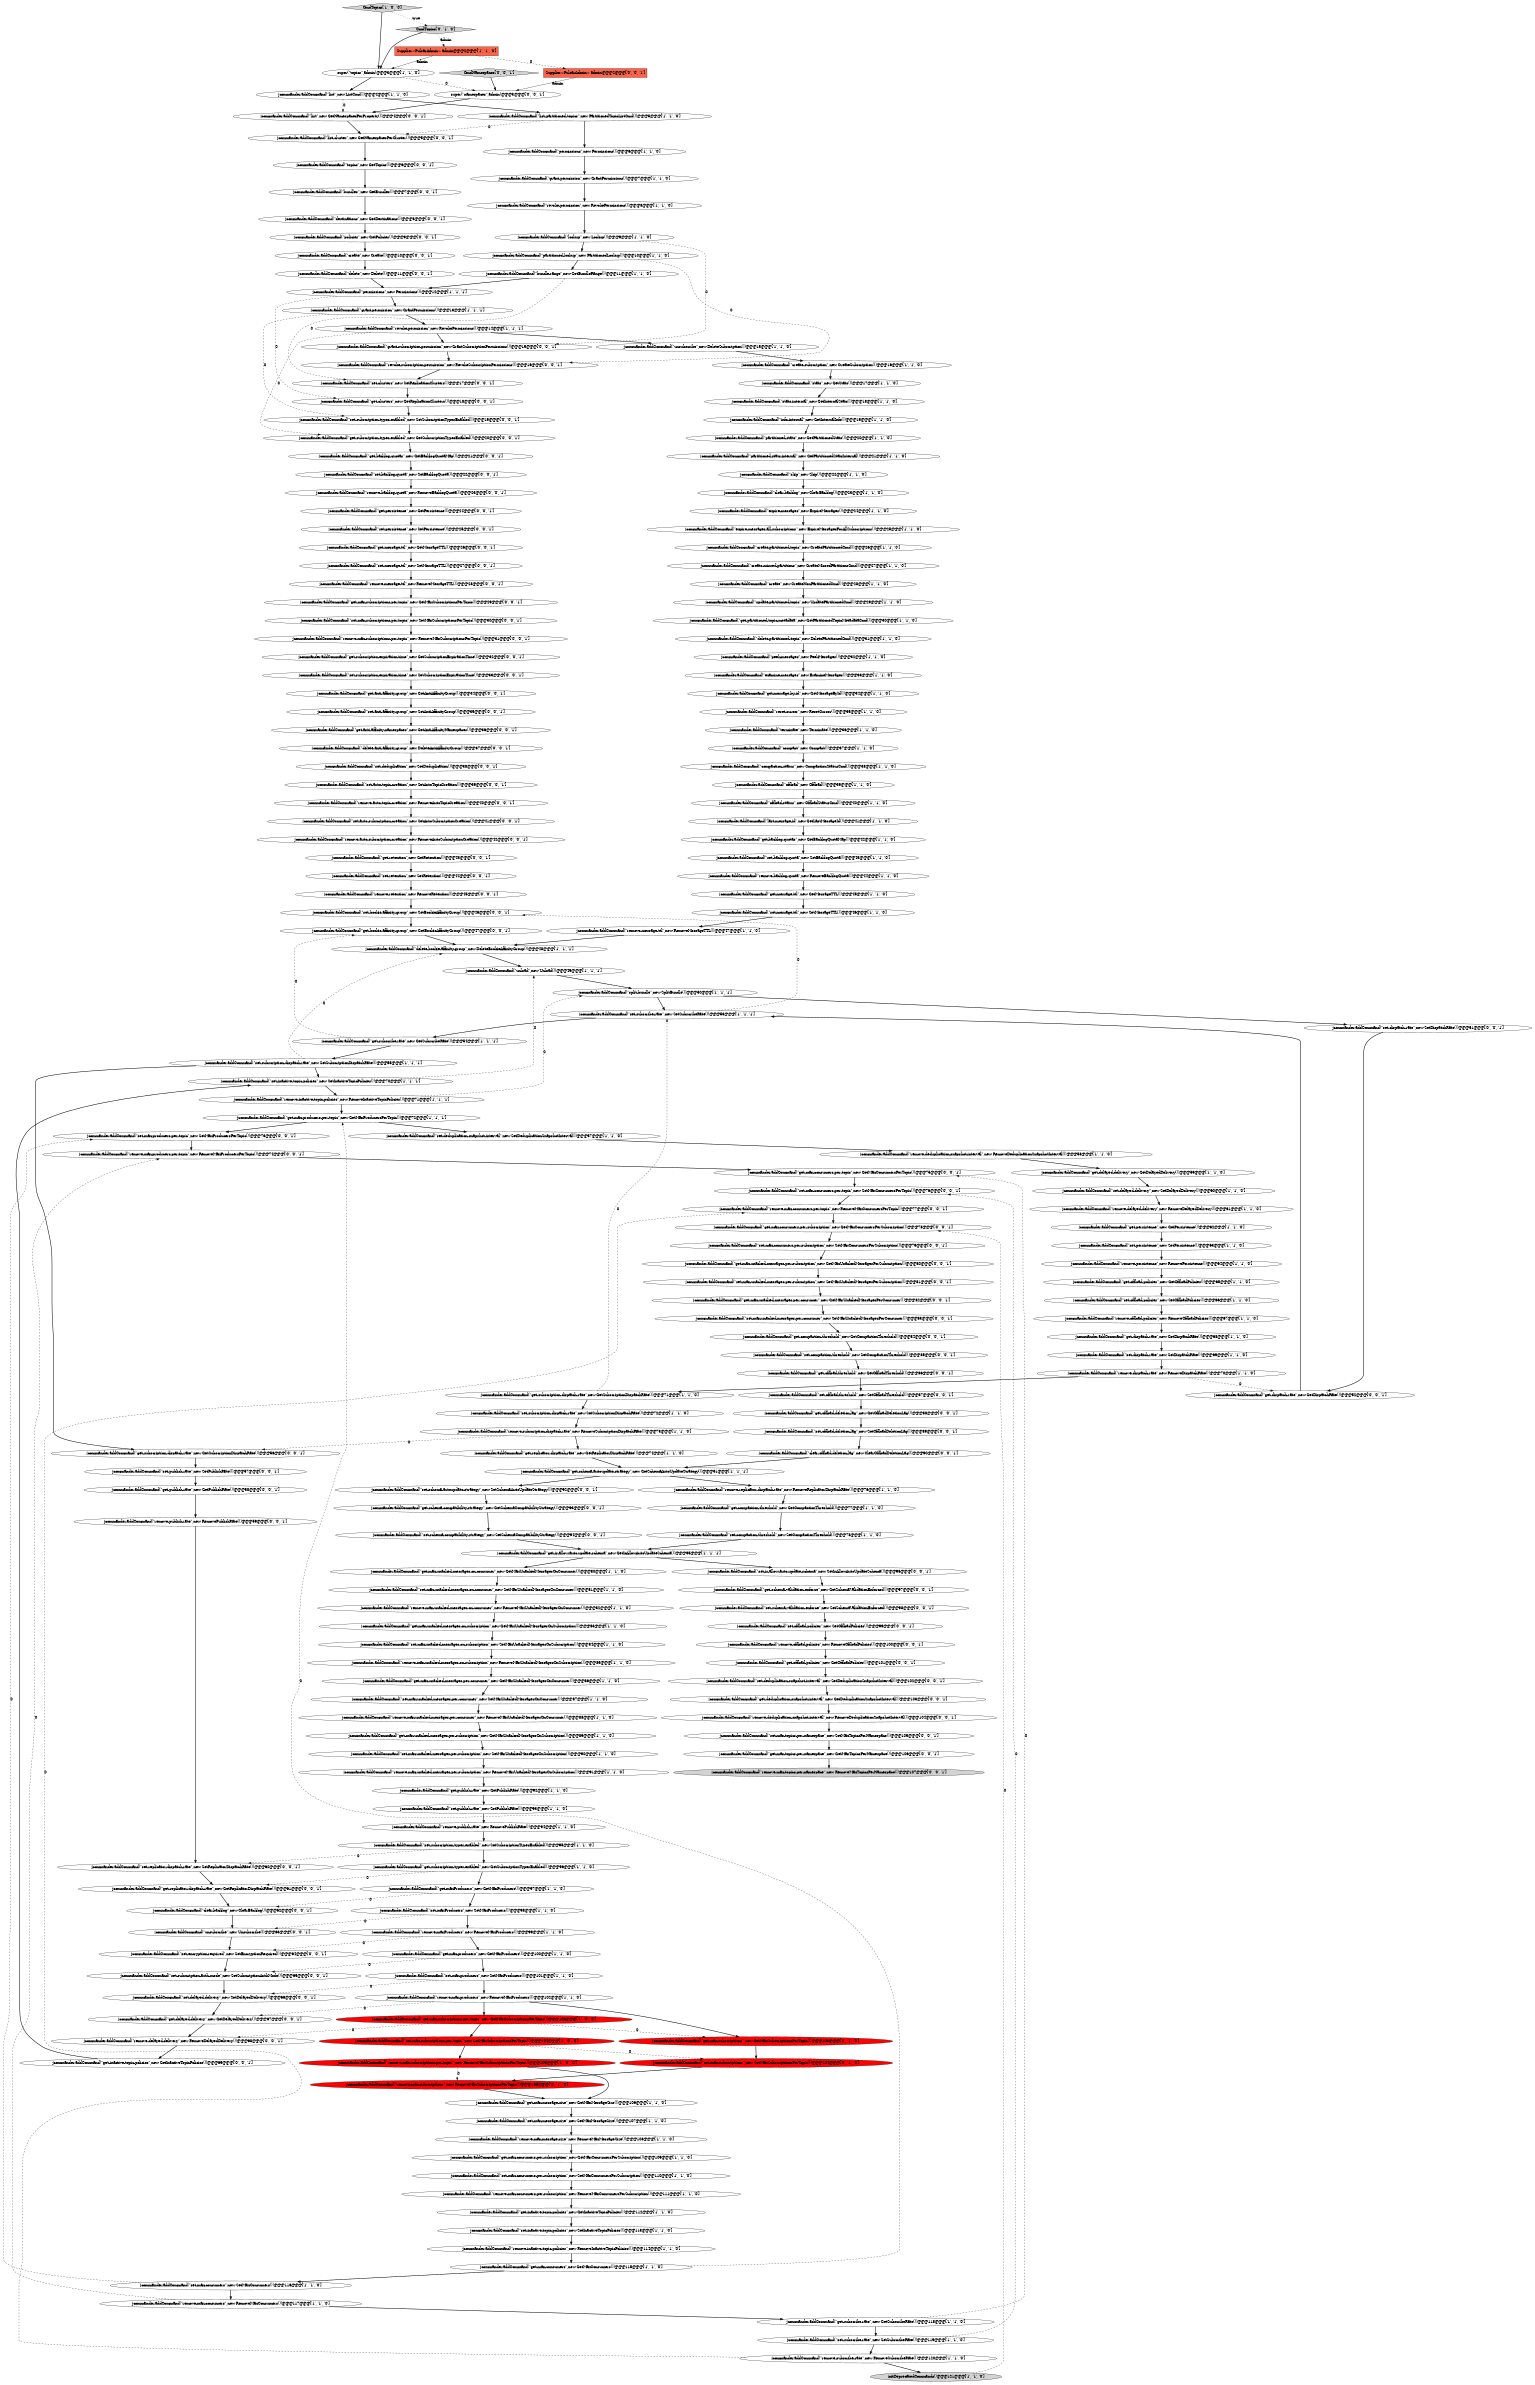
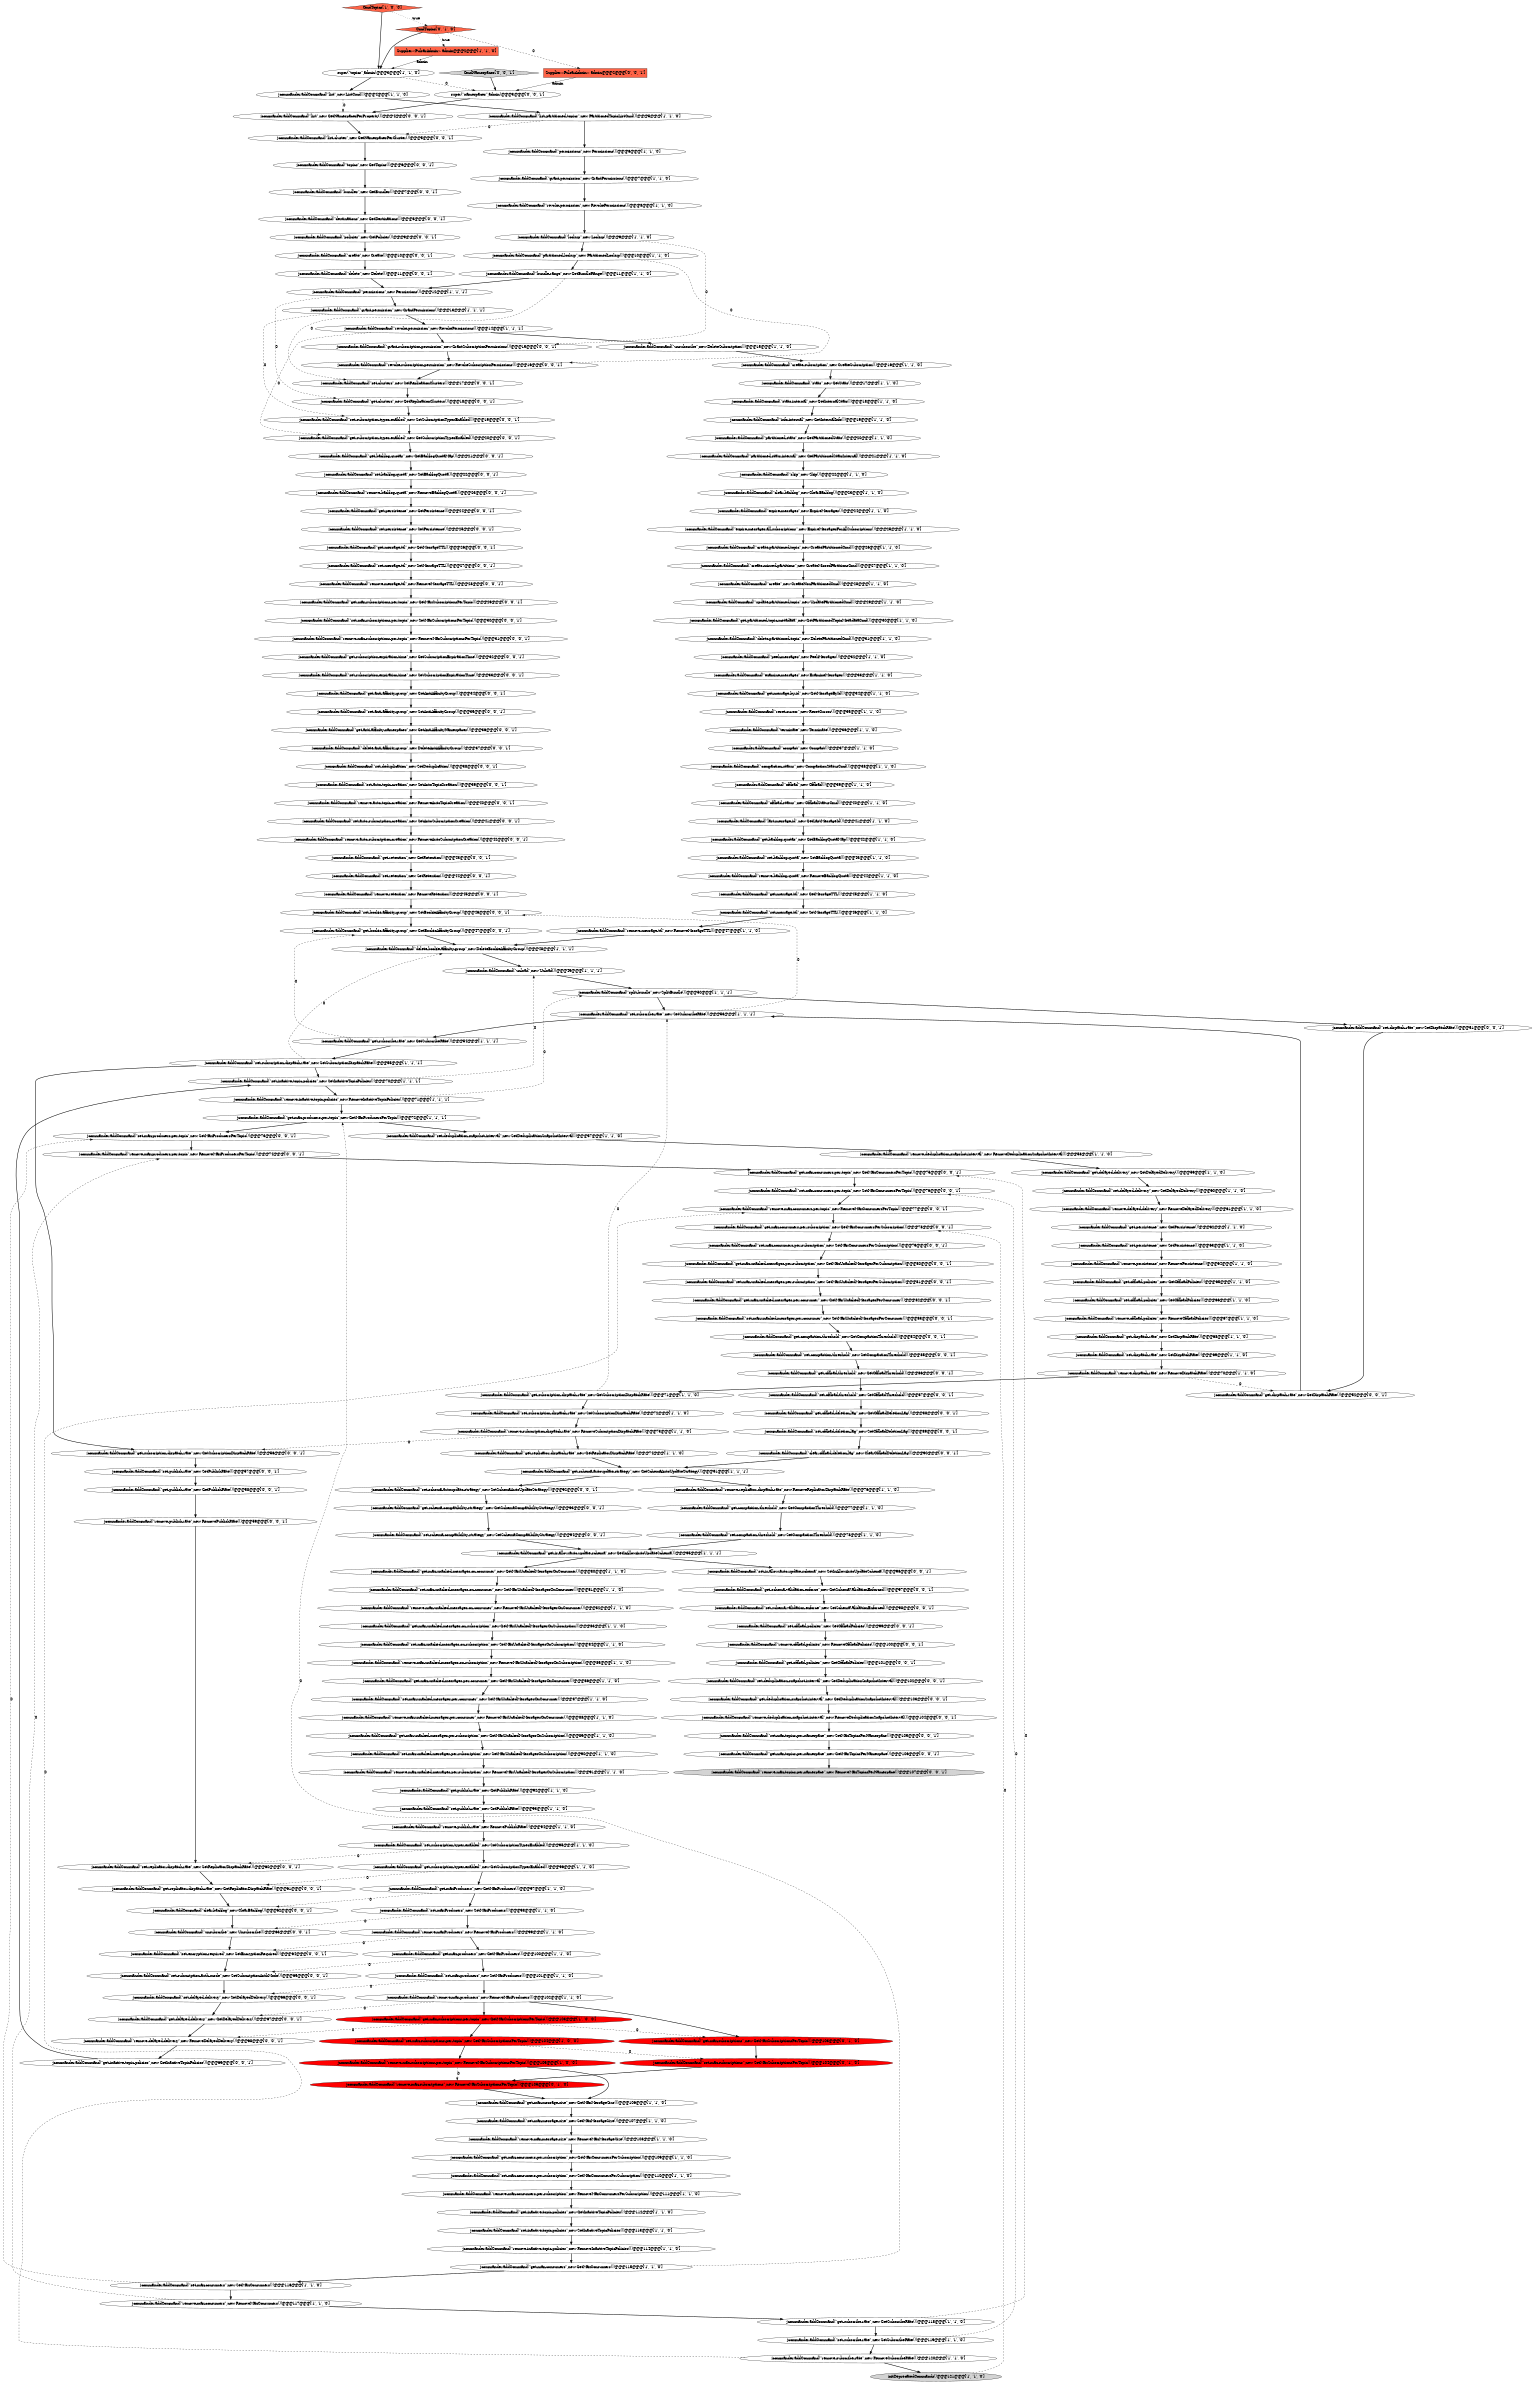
node "CmdTopics['1', '0', '0']": fillcolor lightgray -> tomato
node "CmdTopics['0', '1', '0']": fillcolor lightgray -> tomato
edge "CmdTopics['0', '1', '0']" -> "Supplier<PulsarAdmin> admin@@@2@@@['1', '1', '0']": label "admin" -> "true"
edge "Supplier<PulsarAdmin> admin@@@2@@@['1', '1', '0']" -> "Supplier<PulsarAdmin> admin@@@2@@@['0', '0', '1']": now "CmdTopics['0', '1', '0']" -> "Supplier<PulsarAdmin> admin@@@2@@@['0', '0', '1']"
